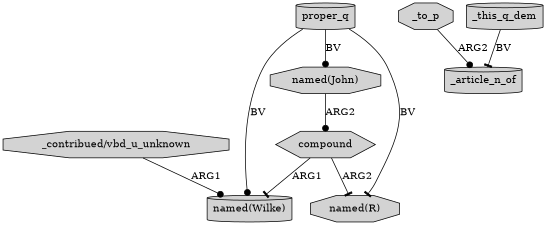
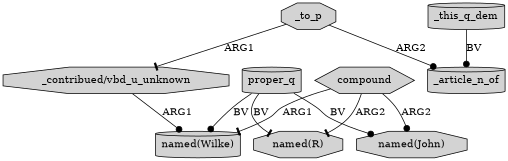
edge "_to_p" -> "_contribued/vbd_u_unknown": added, label "ARG1"
edge "_this_q_dem" -> "_article_n_of": arrowhead tee -> dot
edge "named(John)" -> "compound": reversed
